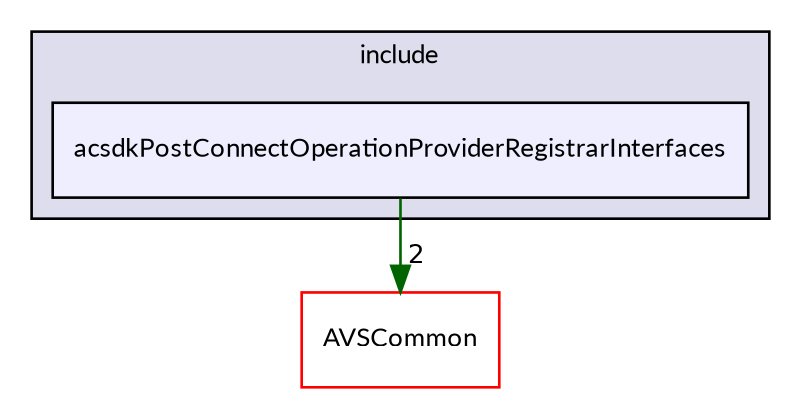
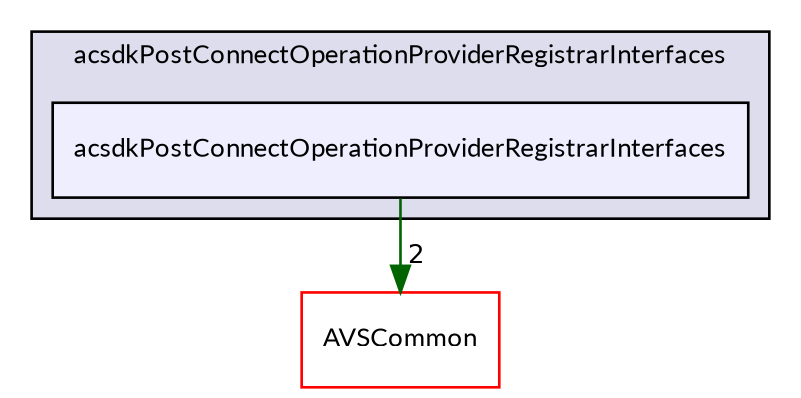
cluster "include": label "include" -> "acsdkPostConnectOperationProviderRegistrarInterfaces"
